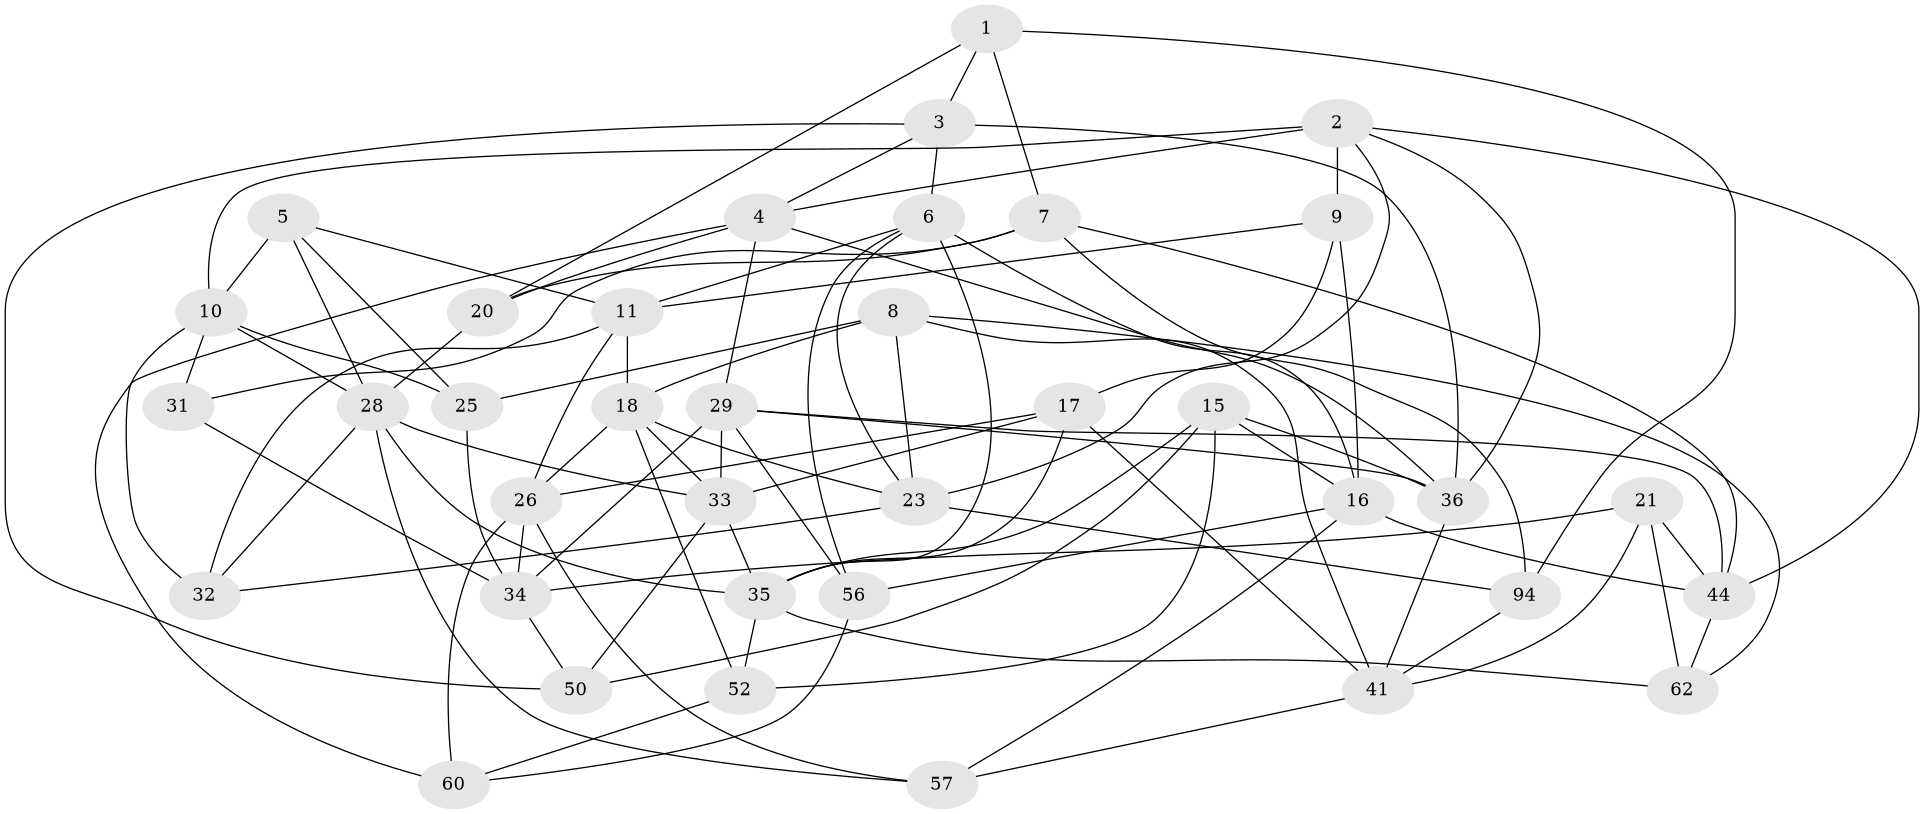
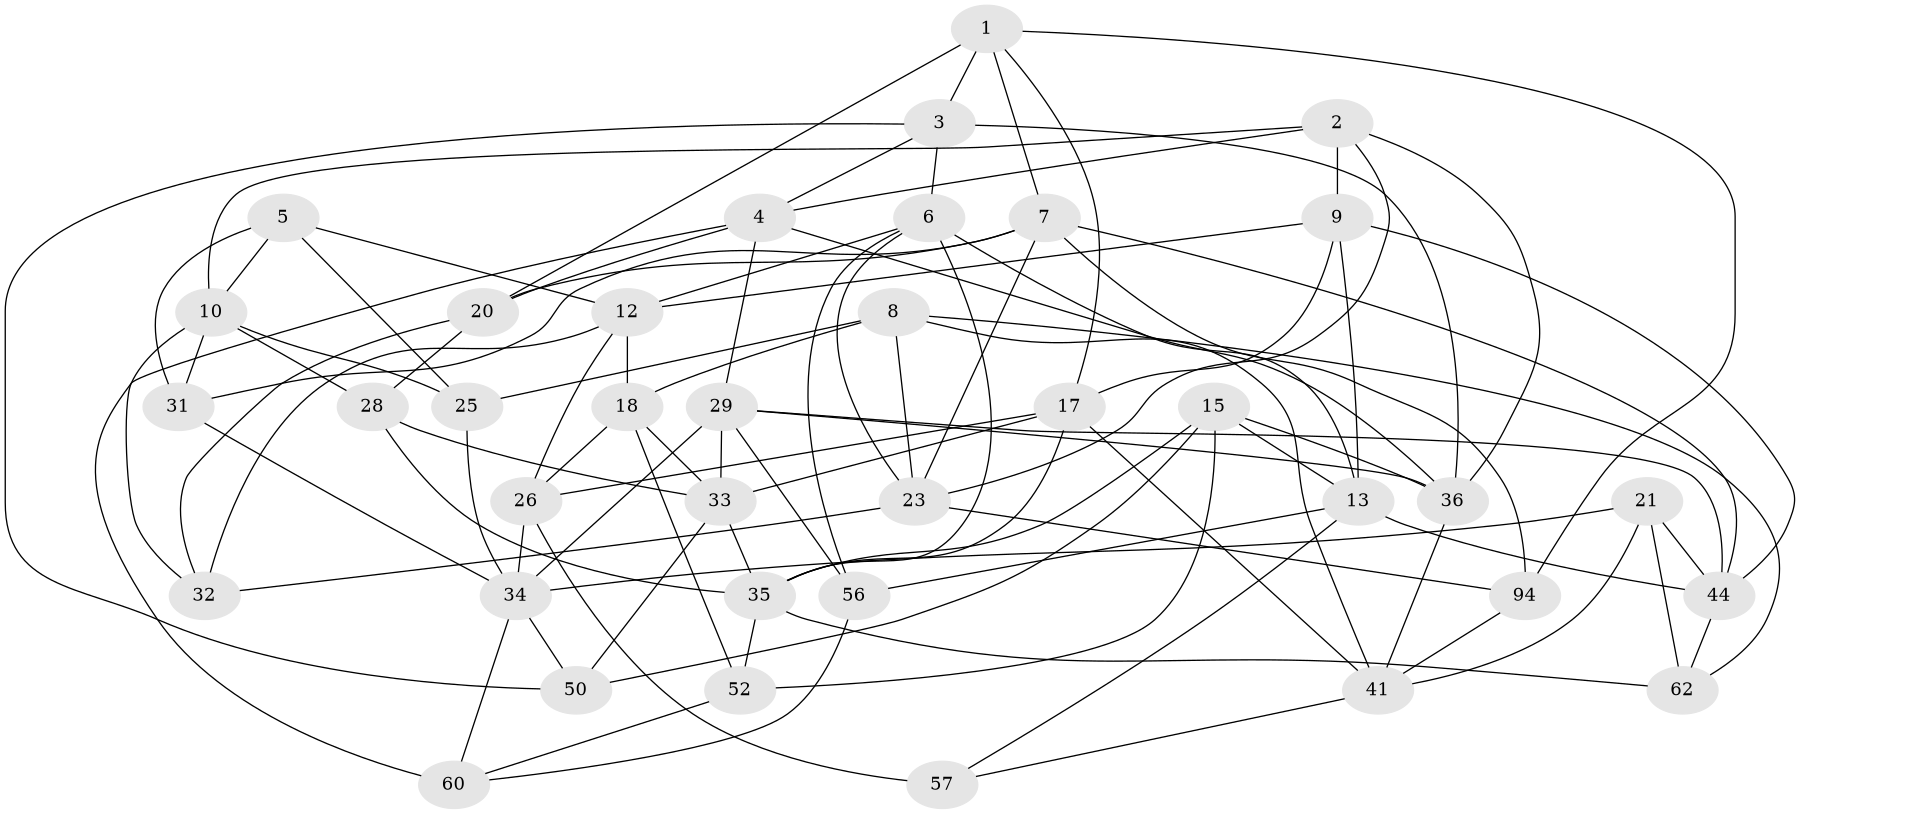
edge "1" -- "17": added
edge "2" -- "44": now "9" -- "44"
edge "5" -- "28": now "5" -- "31"
node "11": label "11" -> "12"
edge "18" -- "23": now "7" -- "23"
node "16": label "16" -> "13"
edge "28" -- "32": now "20" -- "32"
edge "26" -- "60": now "34" -- "60"
edge "28" -- "57": removed
